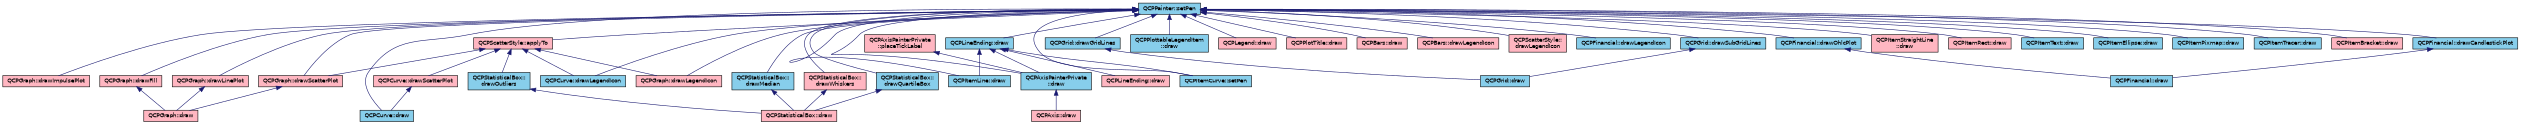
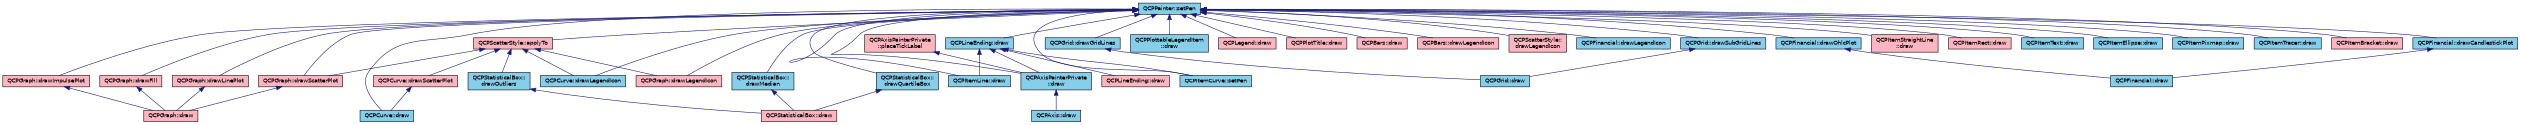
node "QCPStatisticalBox:: drawWhiskers": removed
edge "QCPGraph::draw" -> "QCPGraph::drawImpulsePlot": added
node "QCPAxis::draw": fillcolor lightpink -> skyblue
